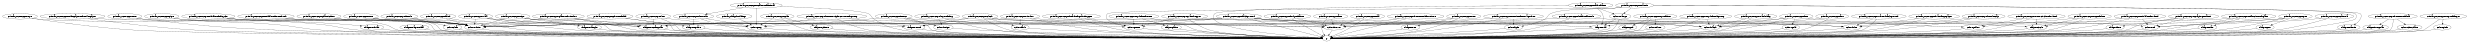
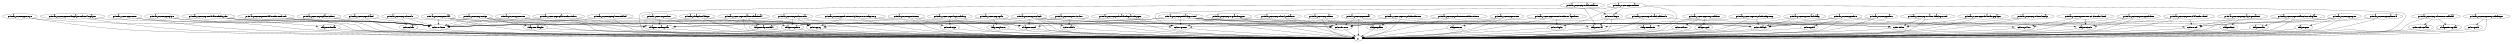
edge "primary_concept_scales_of_animal" -> "primary_concept_doormat": now "primary_concept_scales_of_animal" -> "shape_trapezoidal"
edge "primary_bag_buildings" -> "y": added
